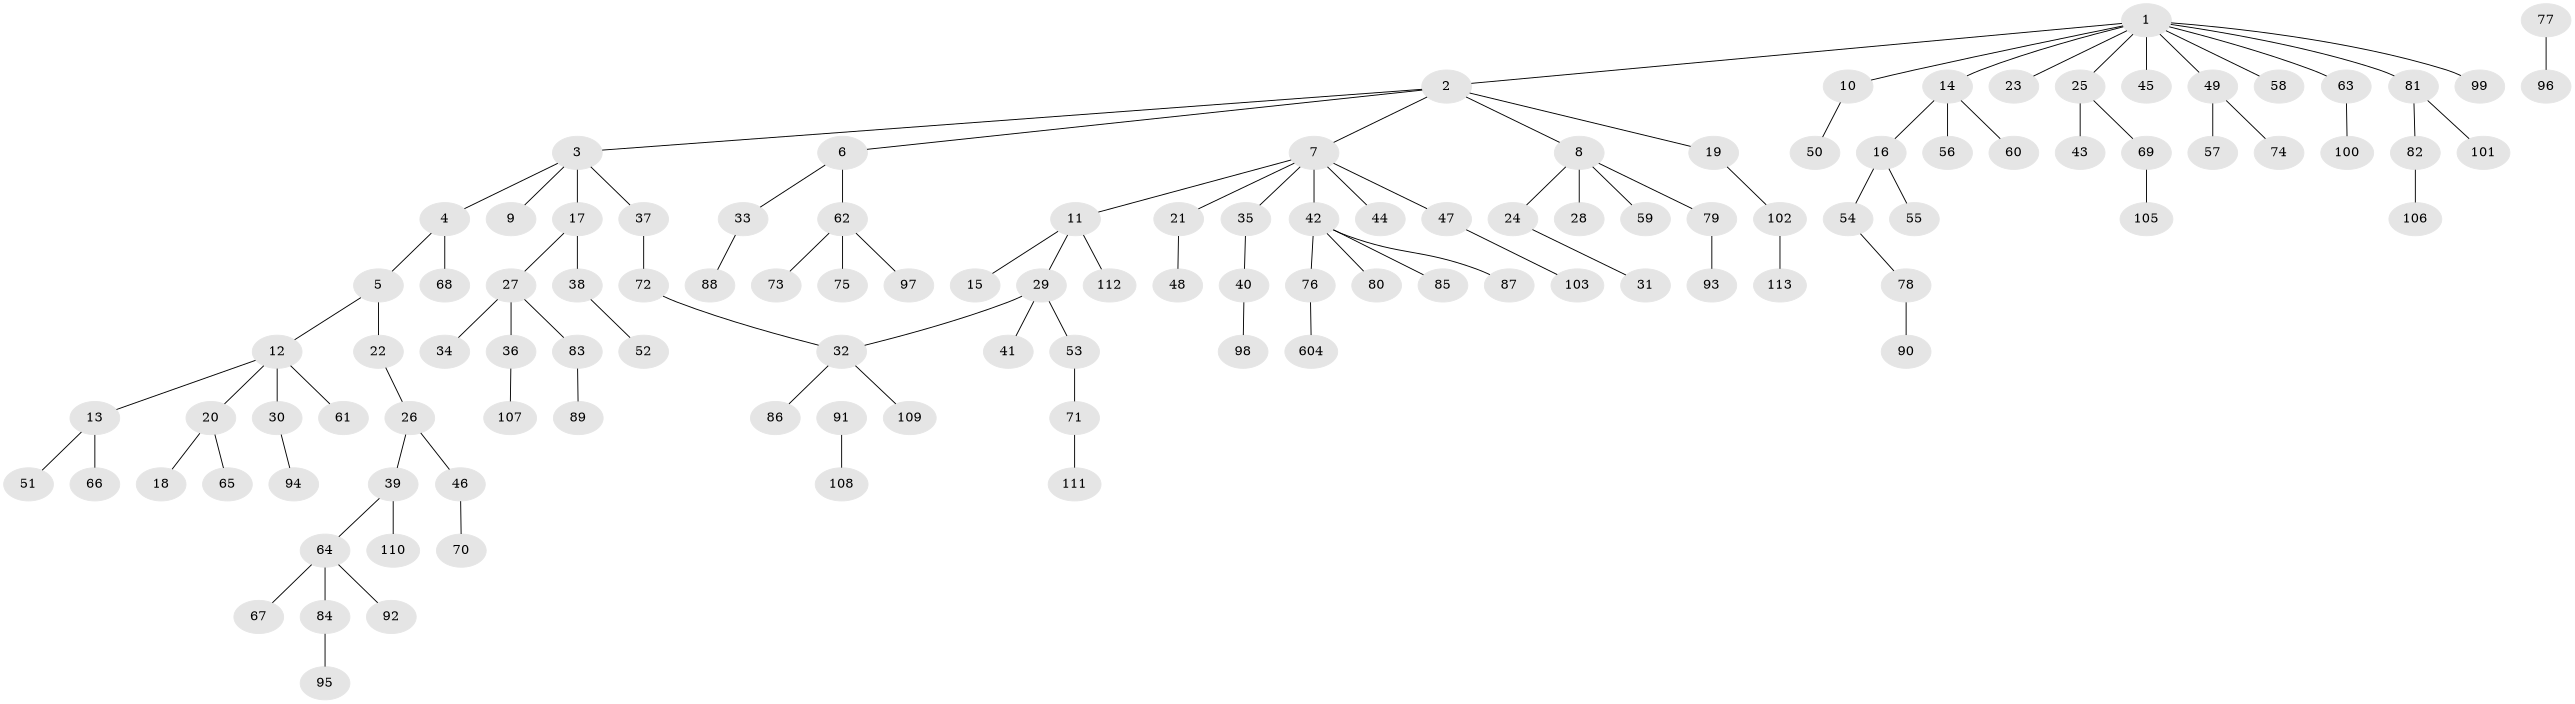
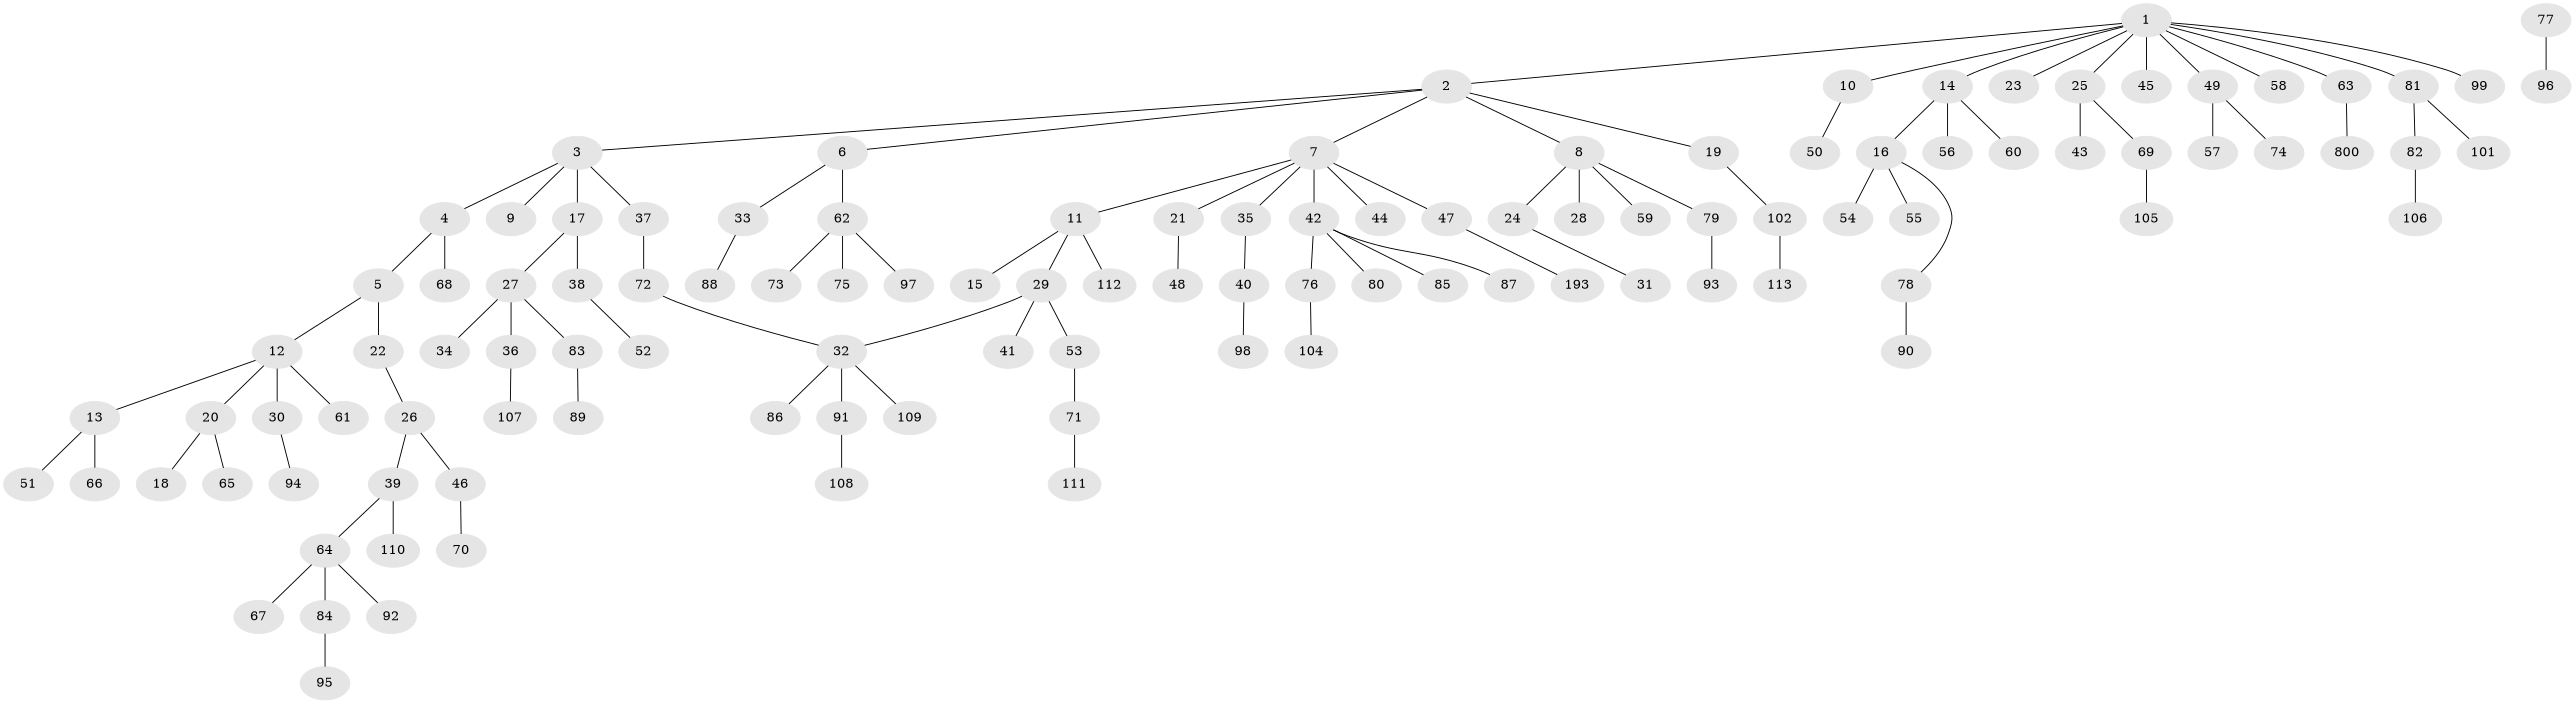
node "100": label "100" -> "800"
edge "54" -- "78": now "16" -- "78"
node "103": label "103" -> "193"
node "604": label "604" -> "104"
edge "32" -- "91": added
